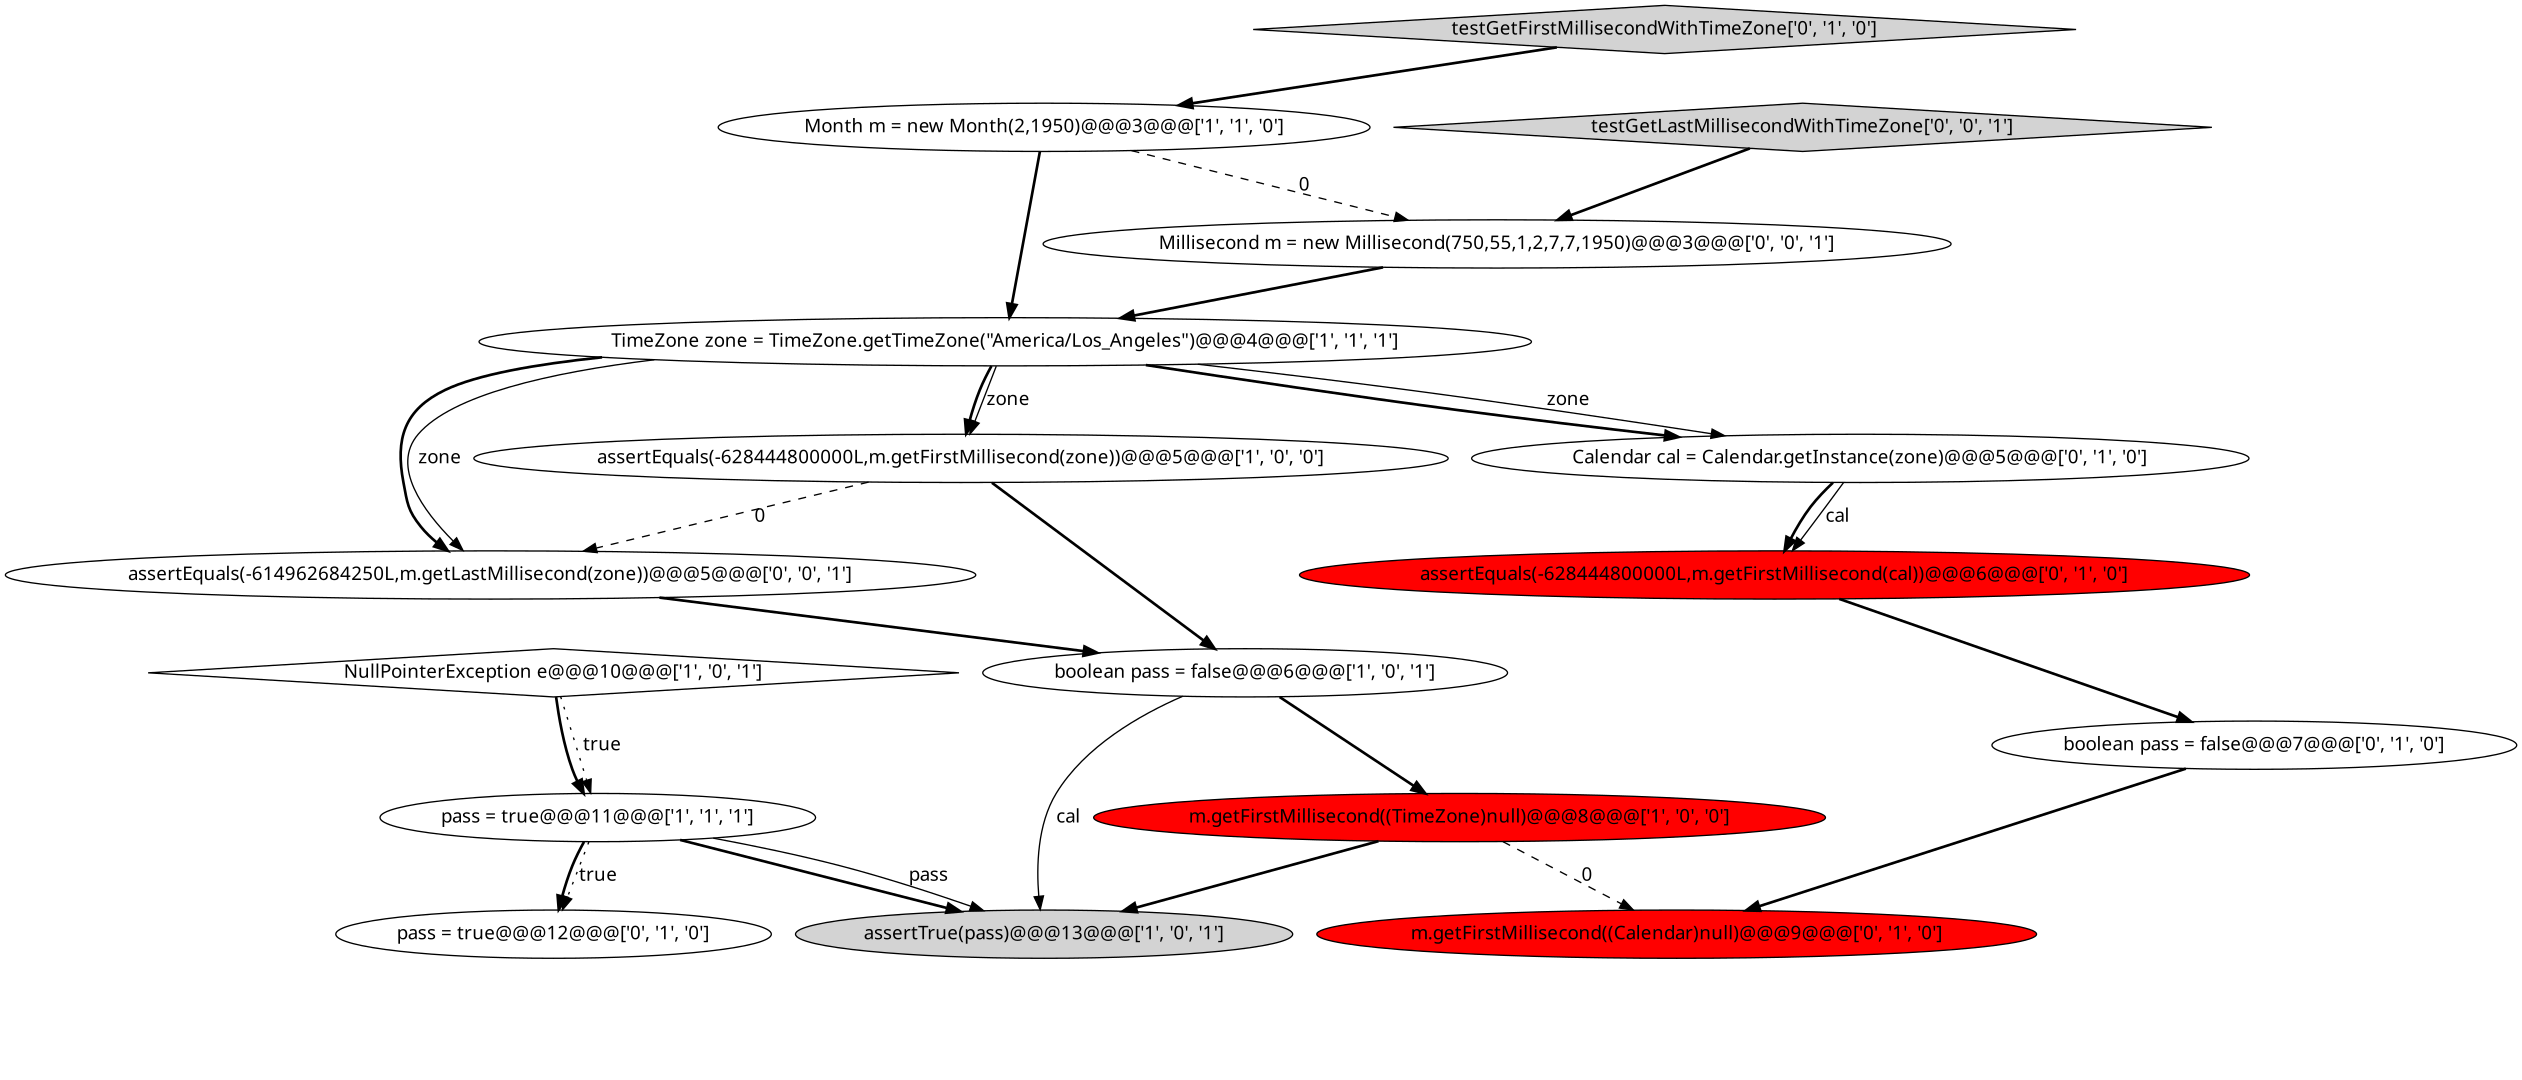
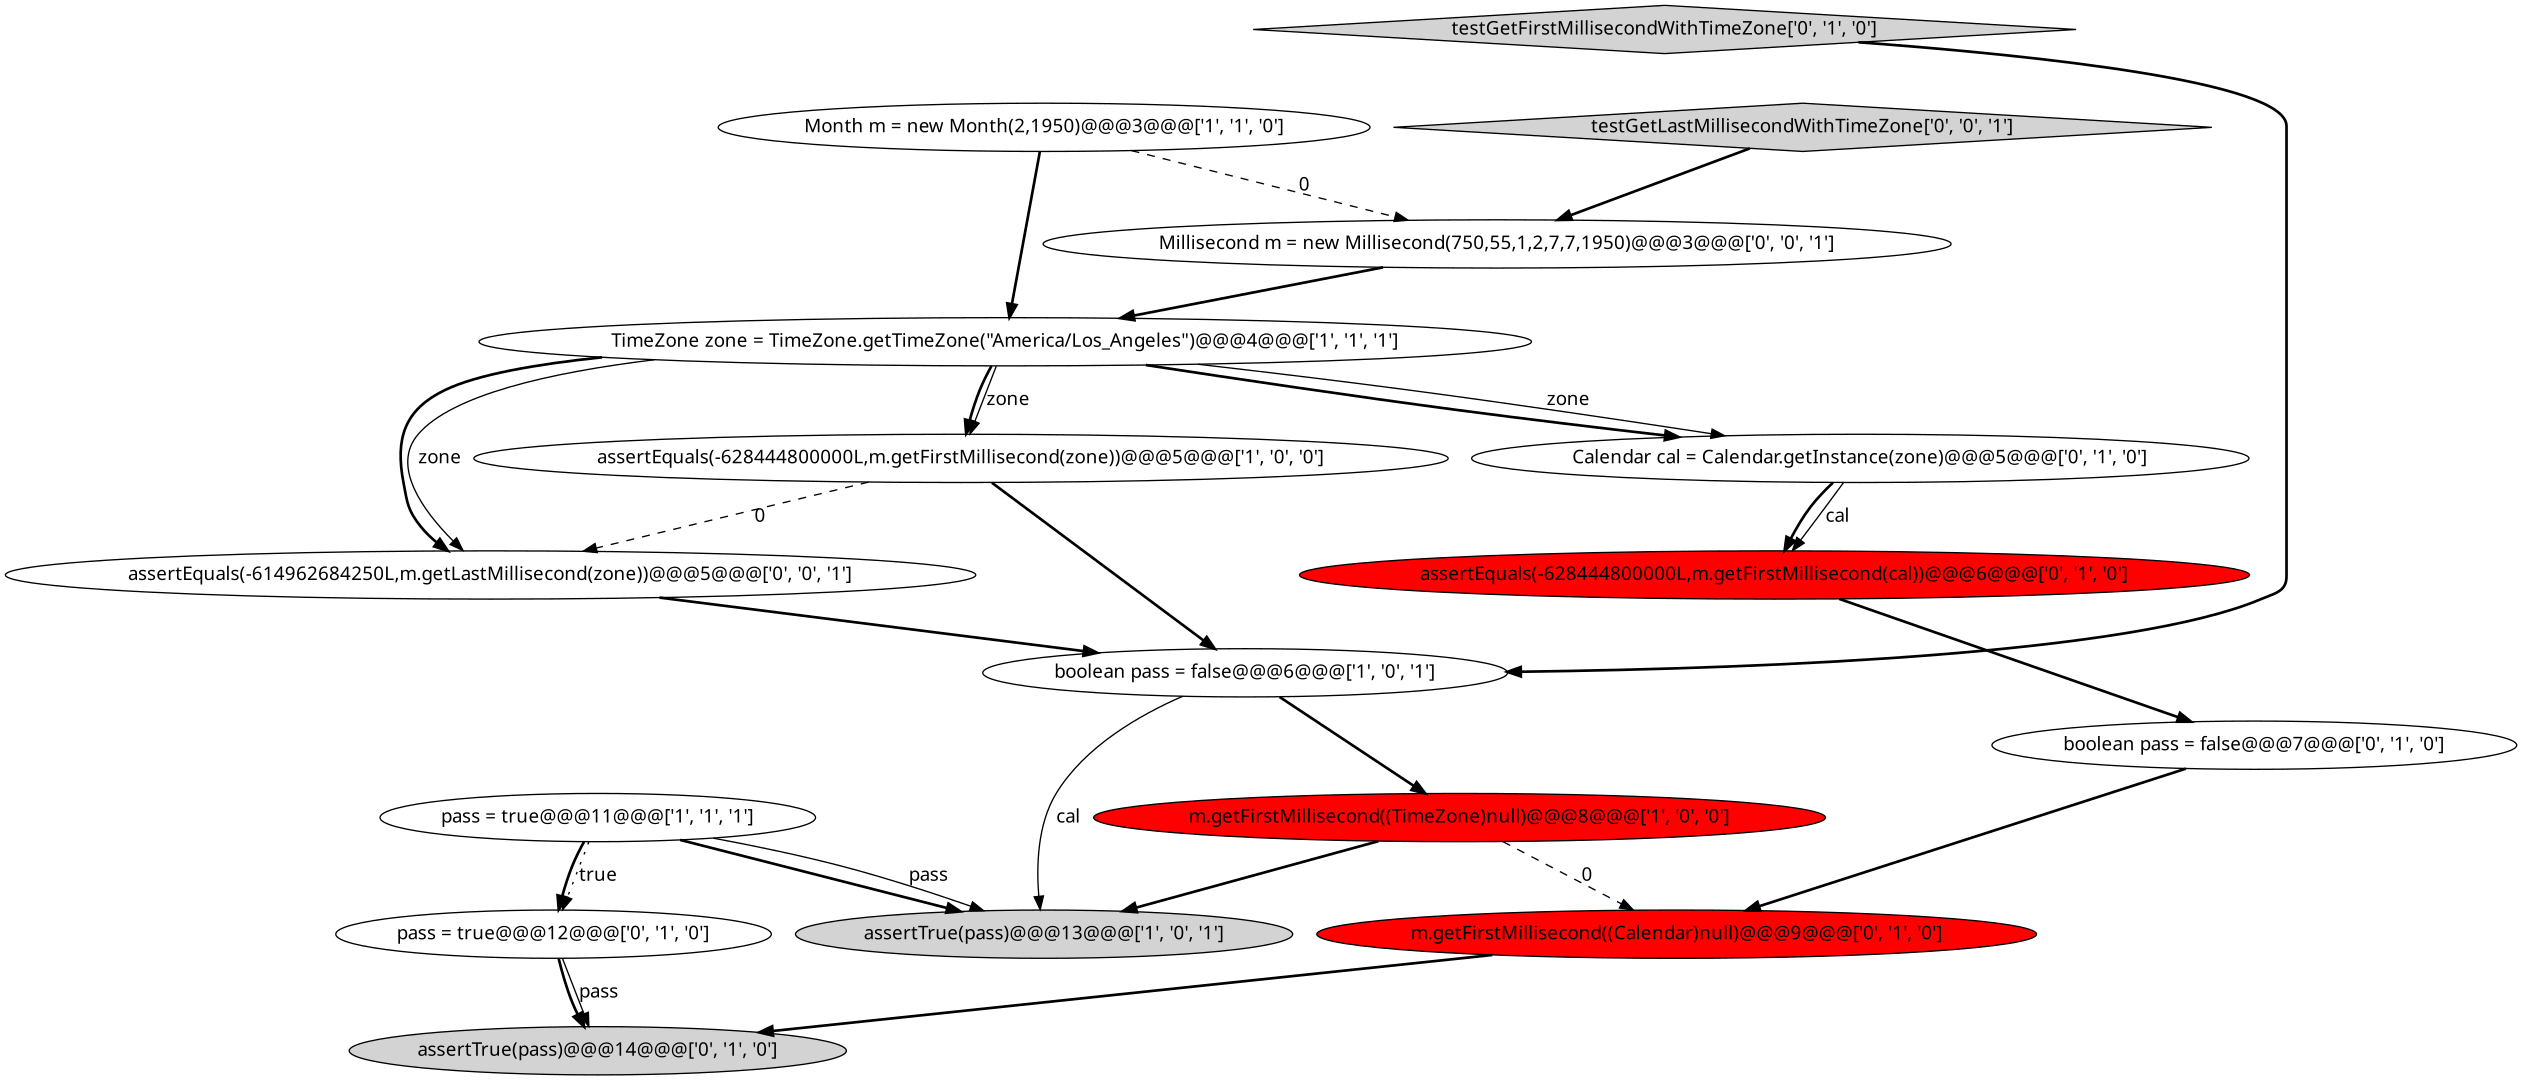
edge "testGetFirstMillisecondWithTimeZone['0', '1', '0']" -> "Month m = new Month(2,1950)@@@3@@@['1', '1', '0']": now "testGetFirstMillisecondWithTimeZone['0', '1', '0']" -> "boolean pass = false@@@6@@@['1', '0', '1']"
node "NullPointerException e@@@10@@@['1', '0', '1']": removed
node "assertTrue(pass)@@@14@@@['0', '1', '0']": added
